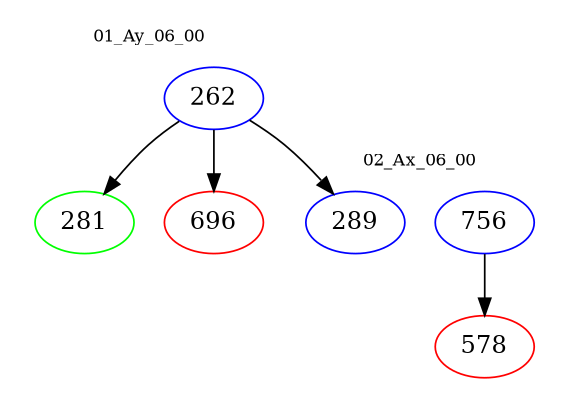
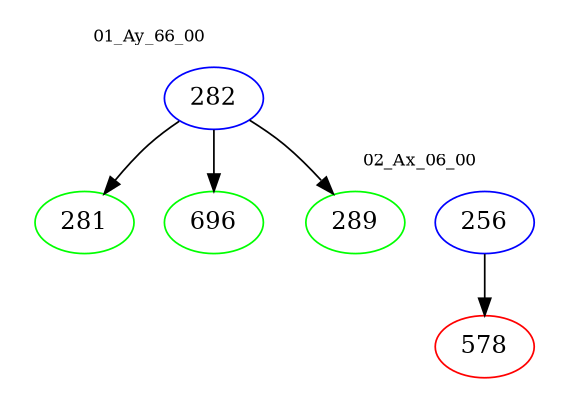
cluster "01_Ay_06_00": label "01_Ay_06_00" -> "01_Ay_66_00"
node "262": label "262" -> "282"
node "696": color red -> green
node "289": color blue -> green
node "756": label "756" -> "256"
